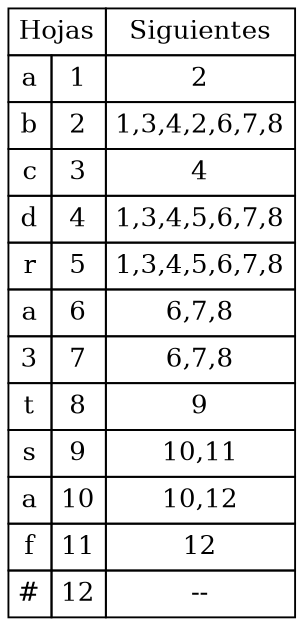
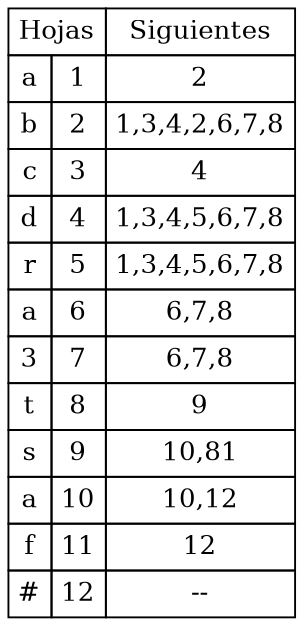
node "Hojas": text "10,11" -> "10,81"
